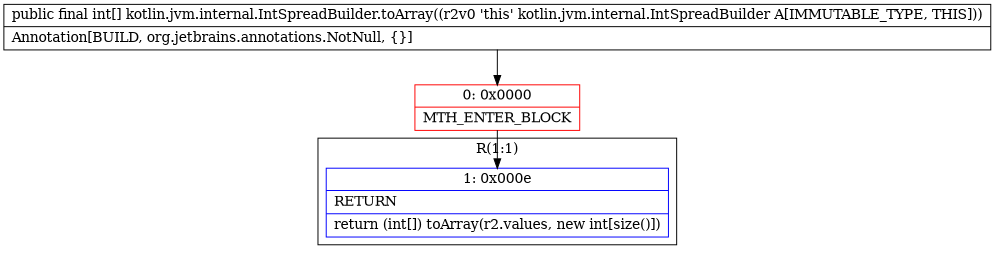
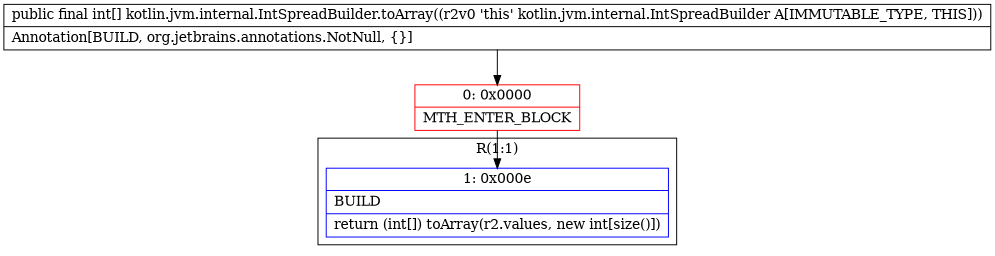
node "1: 0x000e": text "RETURN" -> "BUILD"
